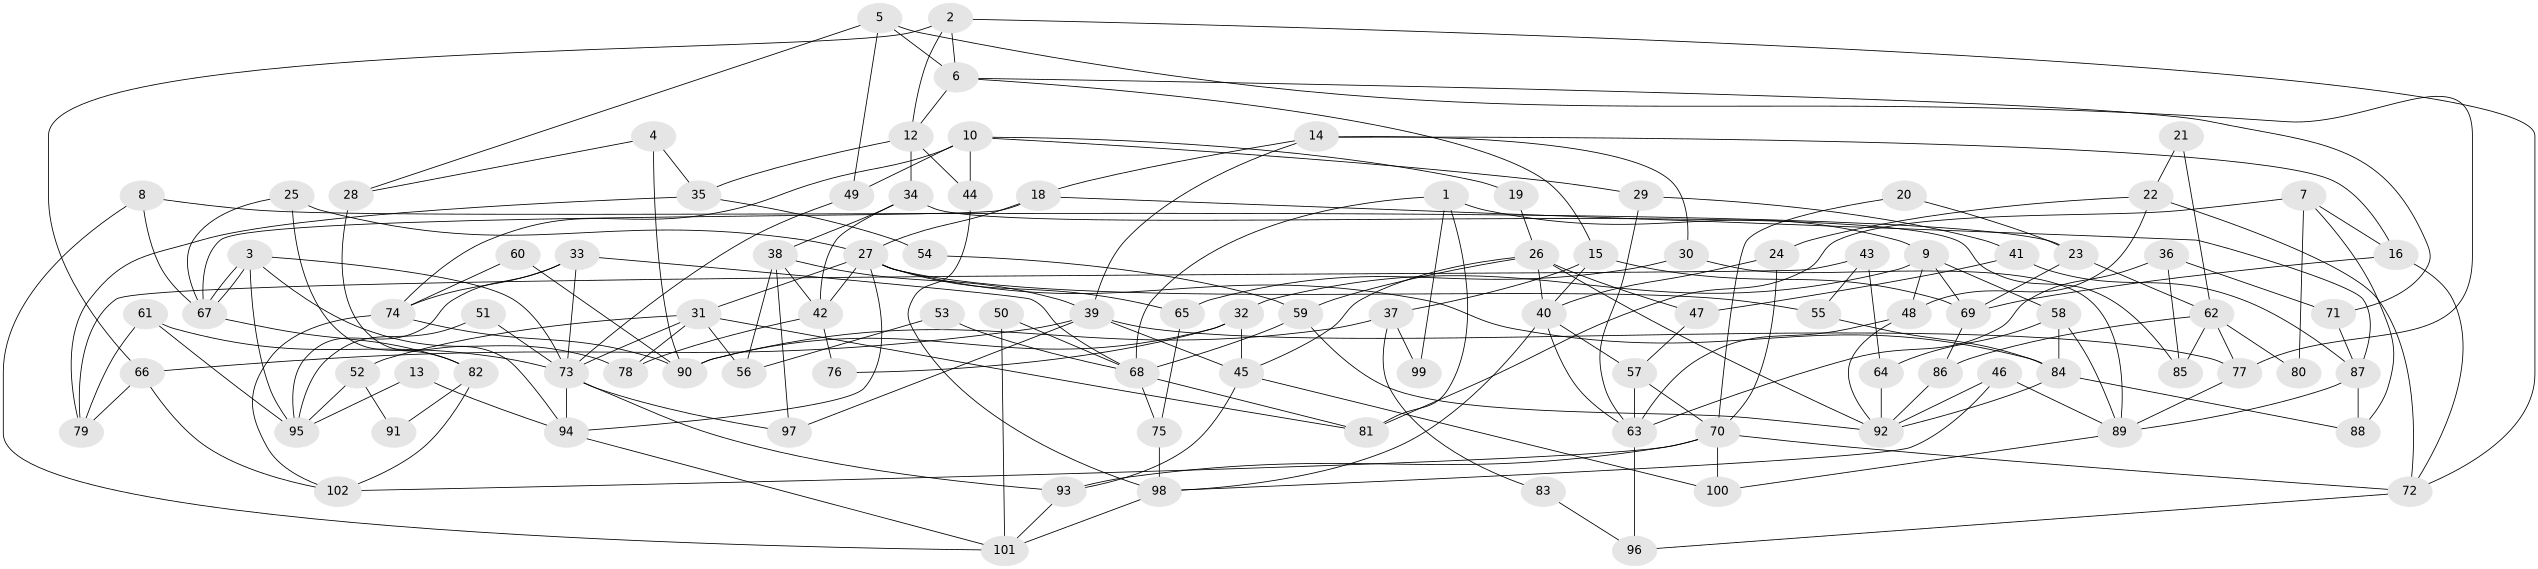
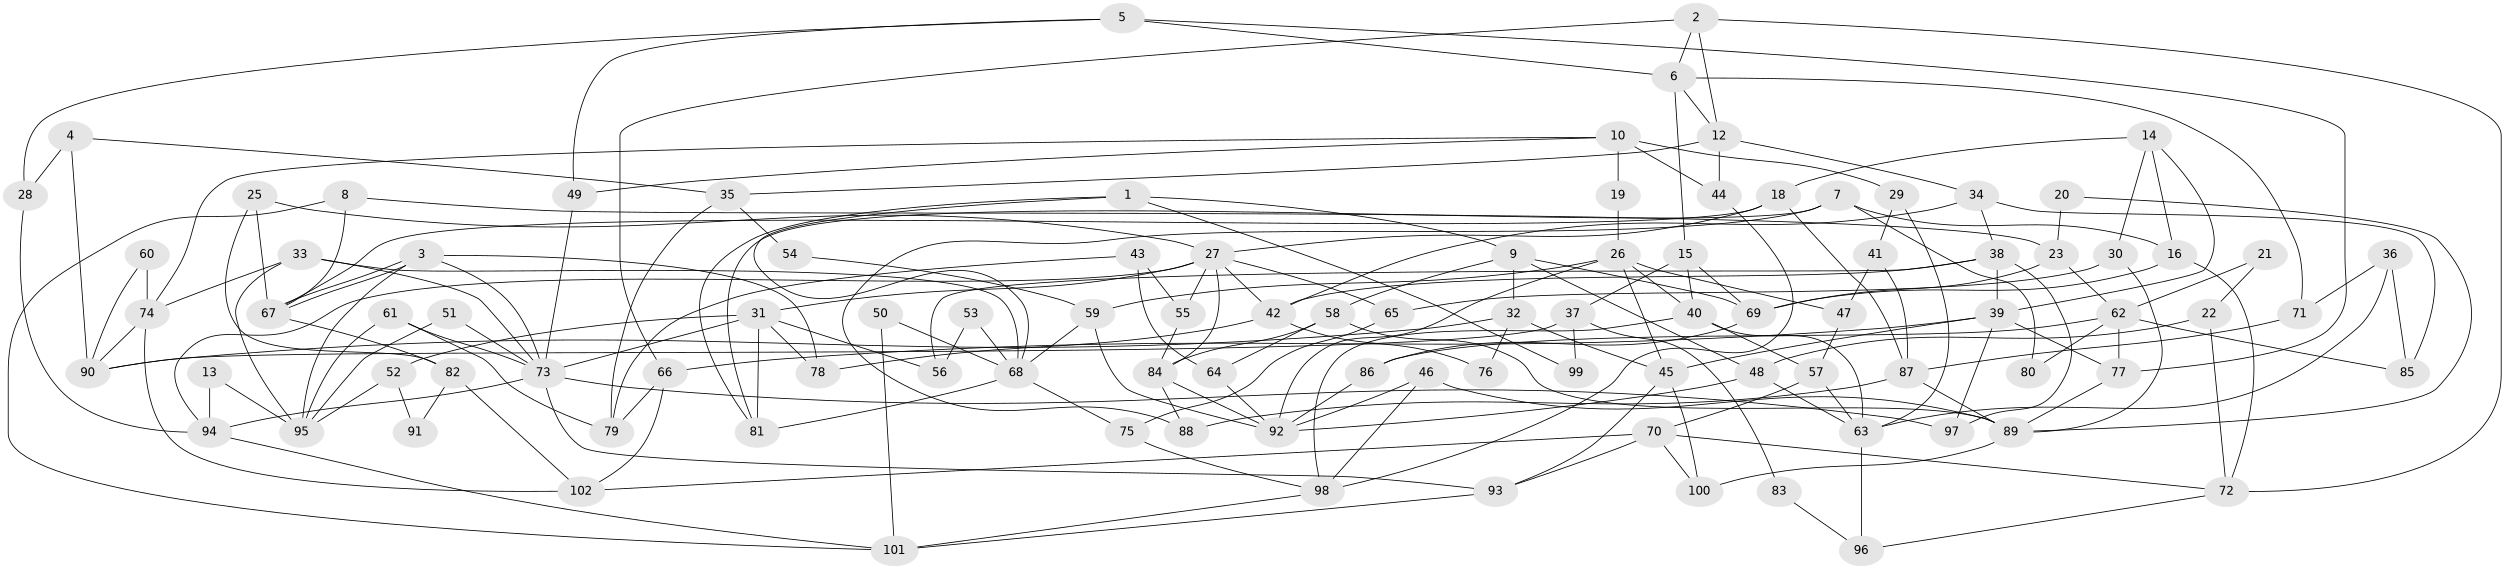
node "24": removed
edge "20" -- "70": now "20" -- "89"
